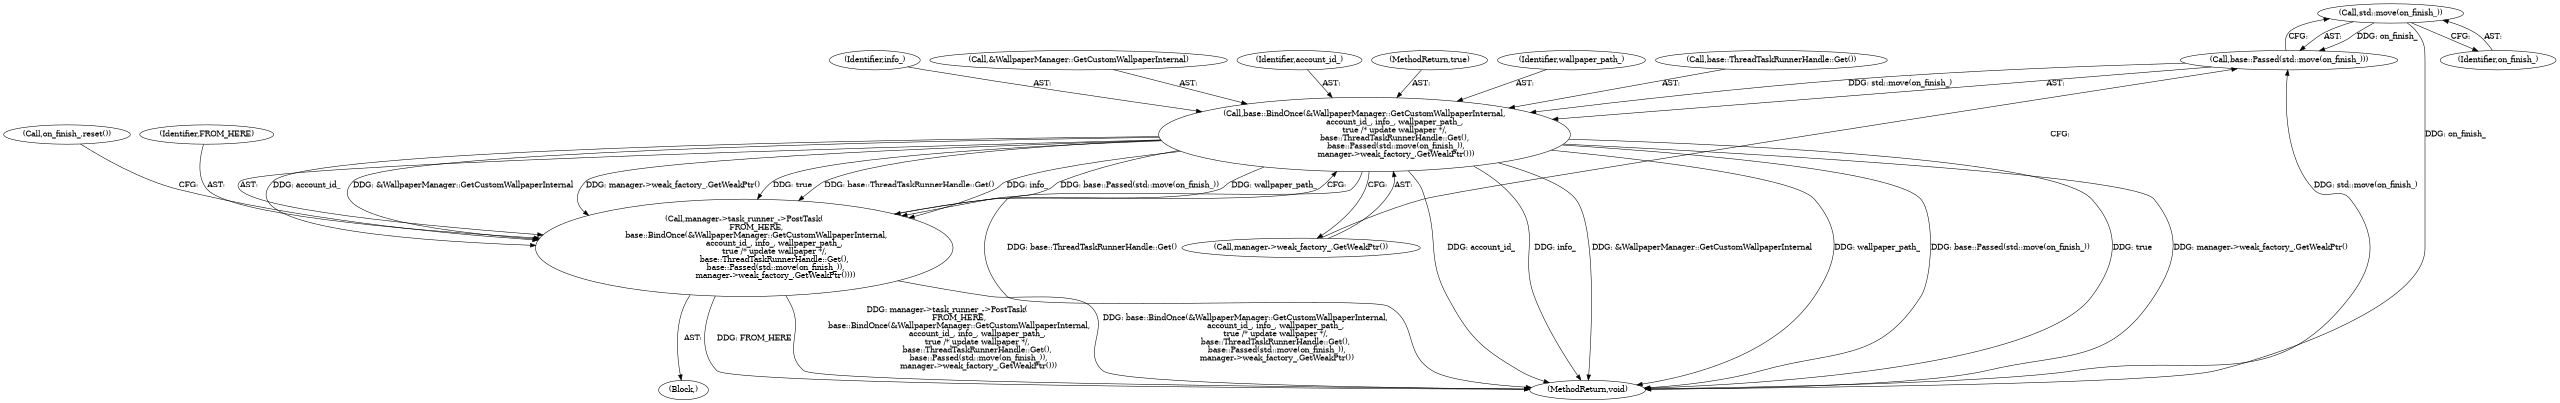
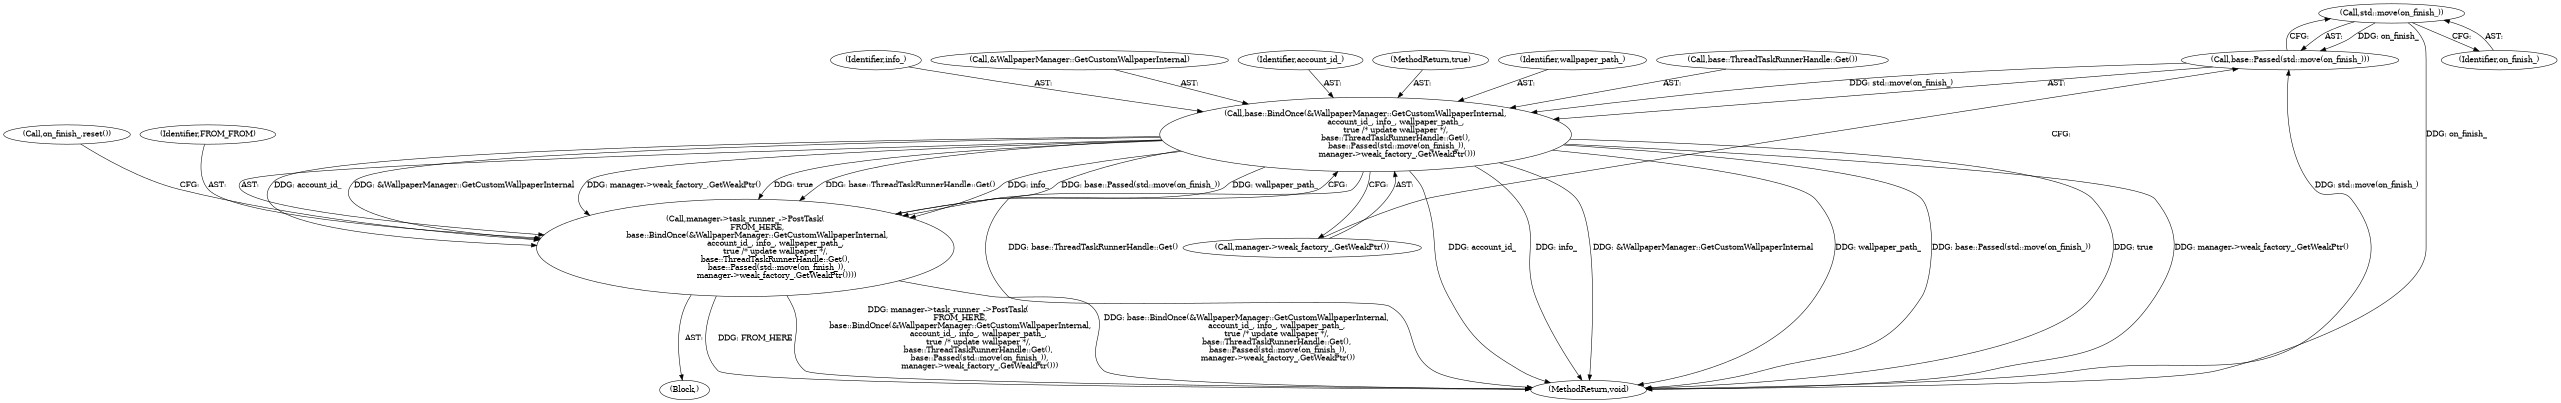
node "(Identifier,FROM_HERE)": label "(Identifier,FROM_HERE)" -> "(Identifier,FROM_FROM)"
